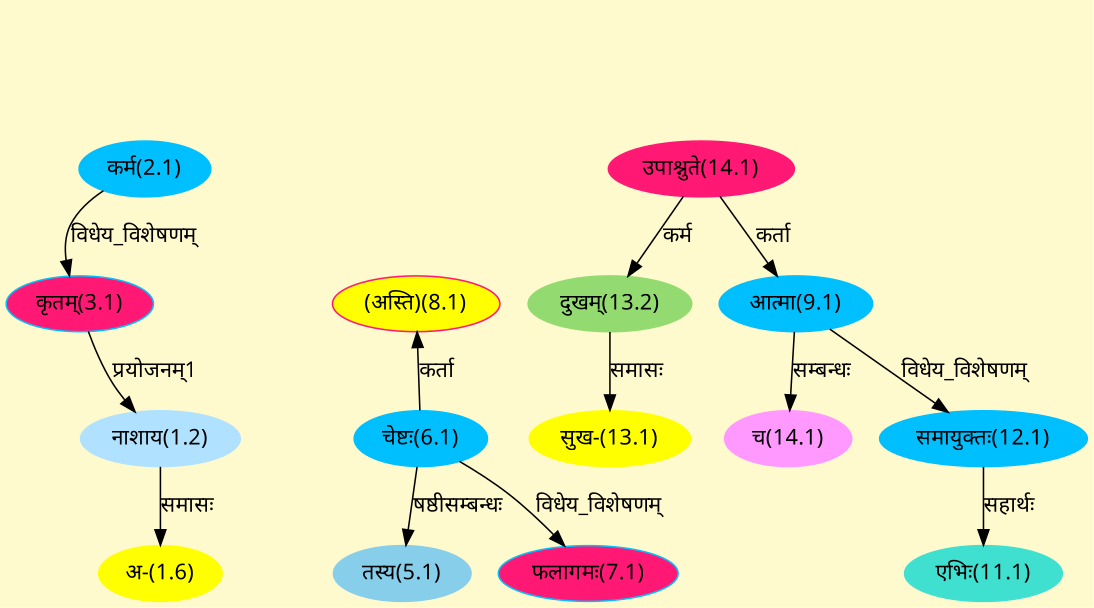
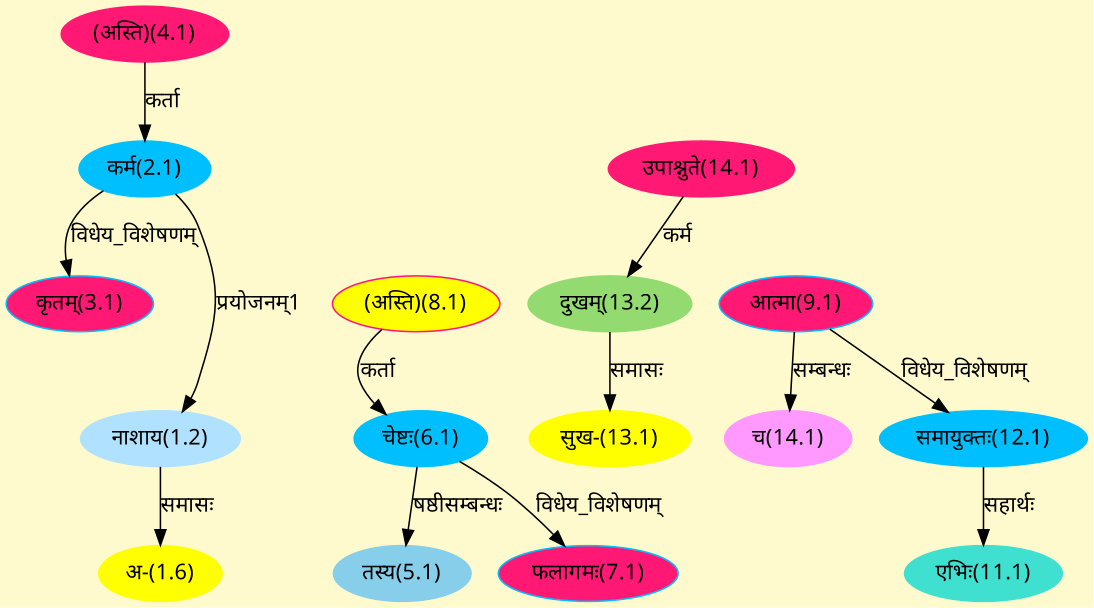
node "(अस्ति)(4.1)": added
edge "उपाश्नुते(14.1)" -> "आत्मा(9.1)": removed, label "कर्ता"
node "आत्मा(9.1)": fillcolor #00bfff -> #ff1975
edge "कृतम्(3.1)" -> "नाशाय(1.2)": now "कर्म(2.1)" -> "नाशाय(1.2)"
edge "चेष्टः(6.1)" -> "(अस्ति)(8.1)": reversed
